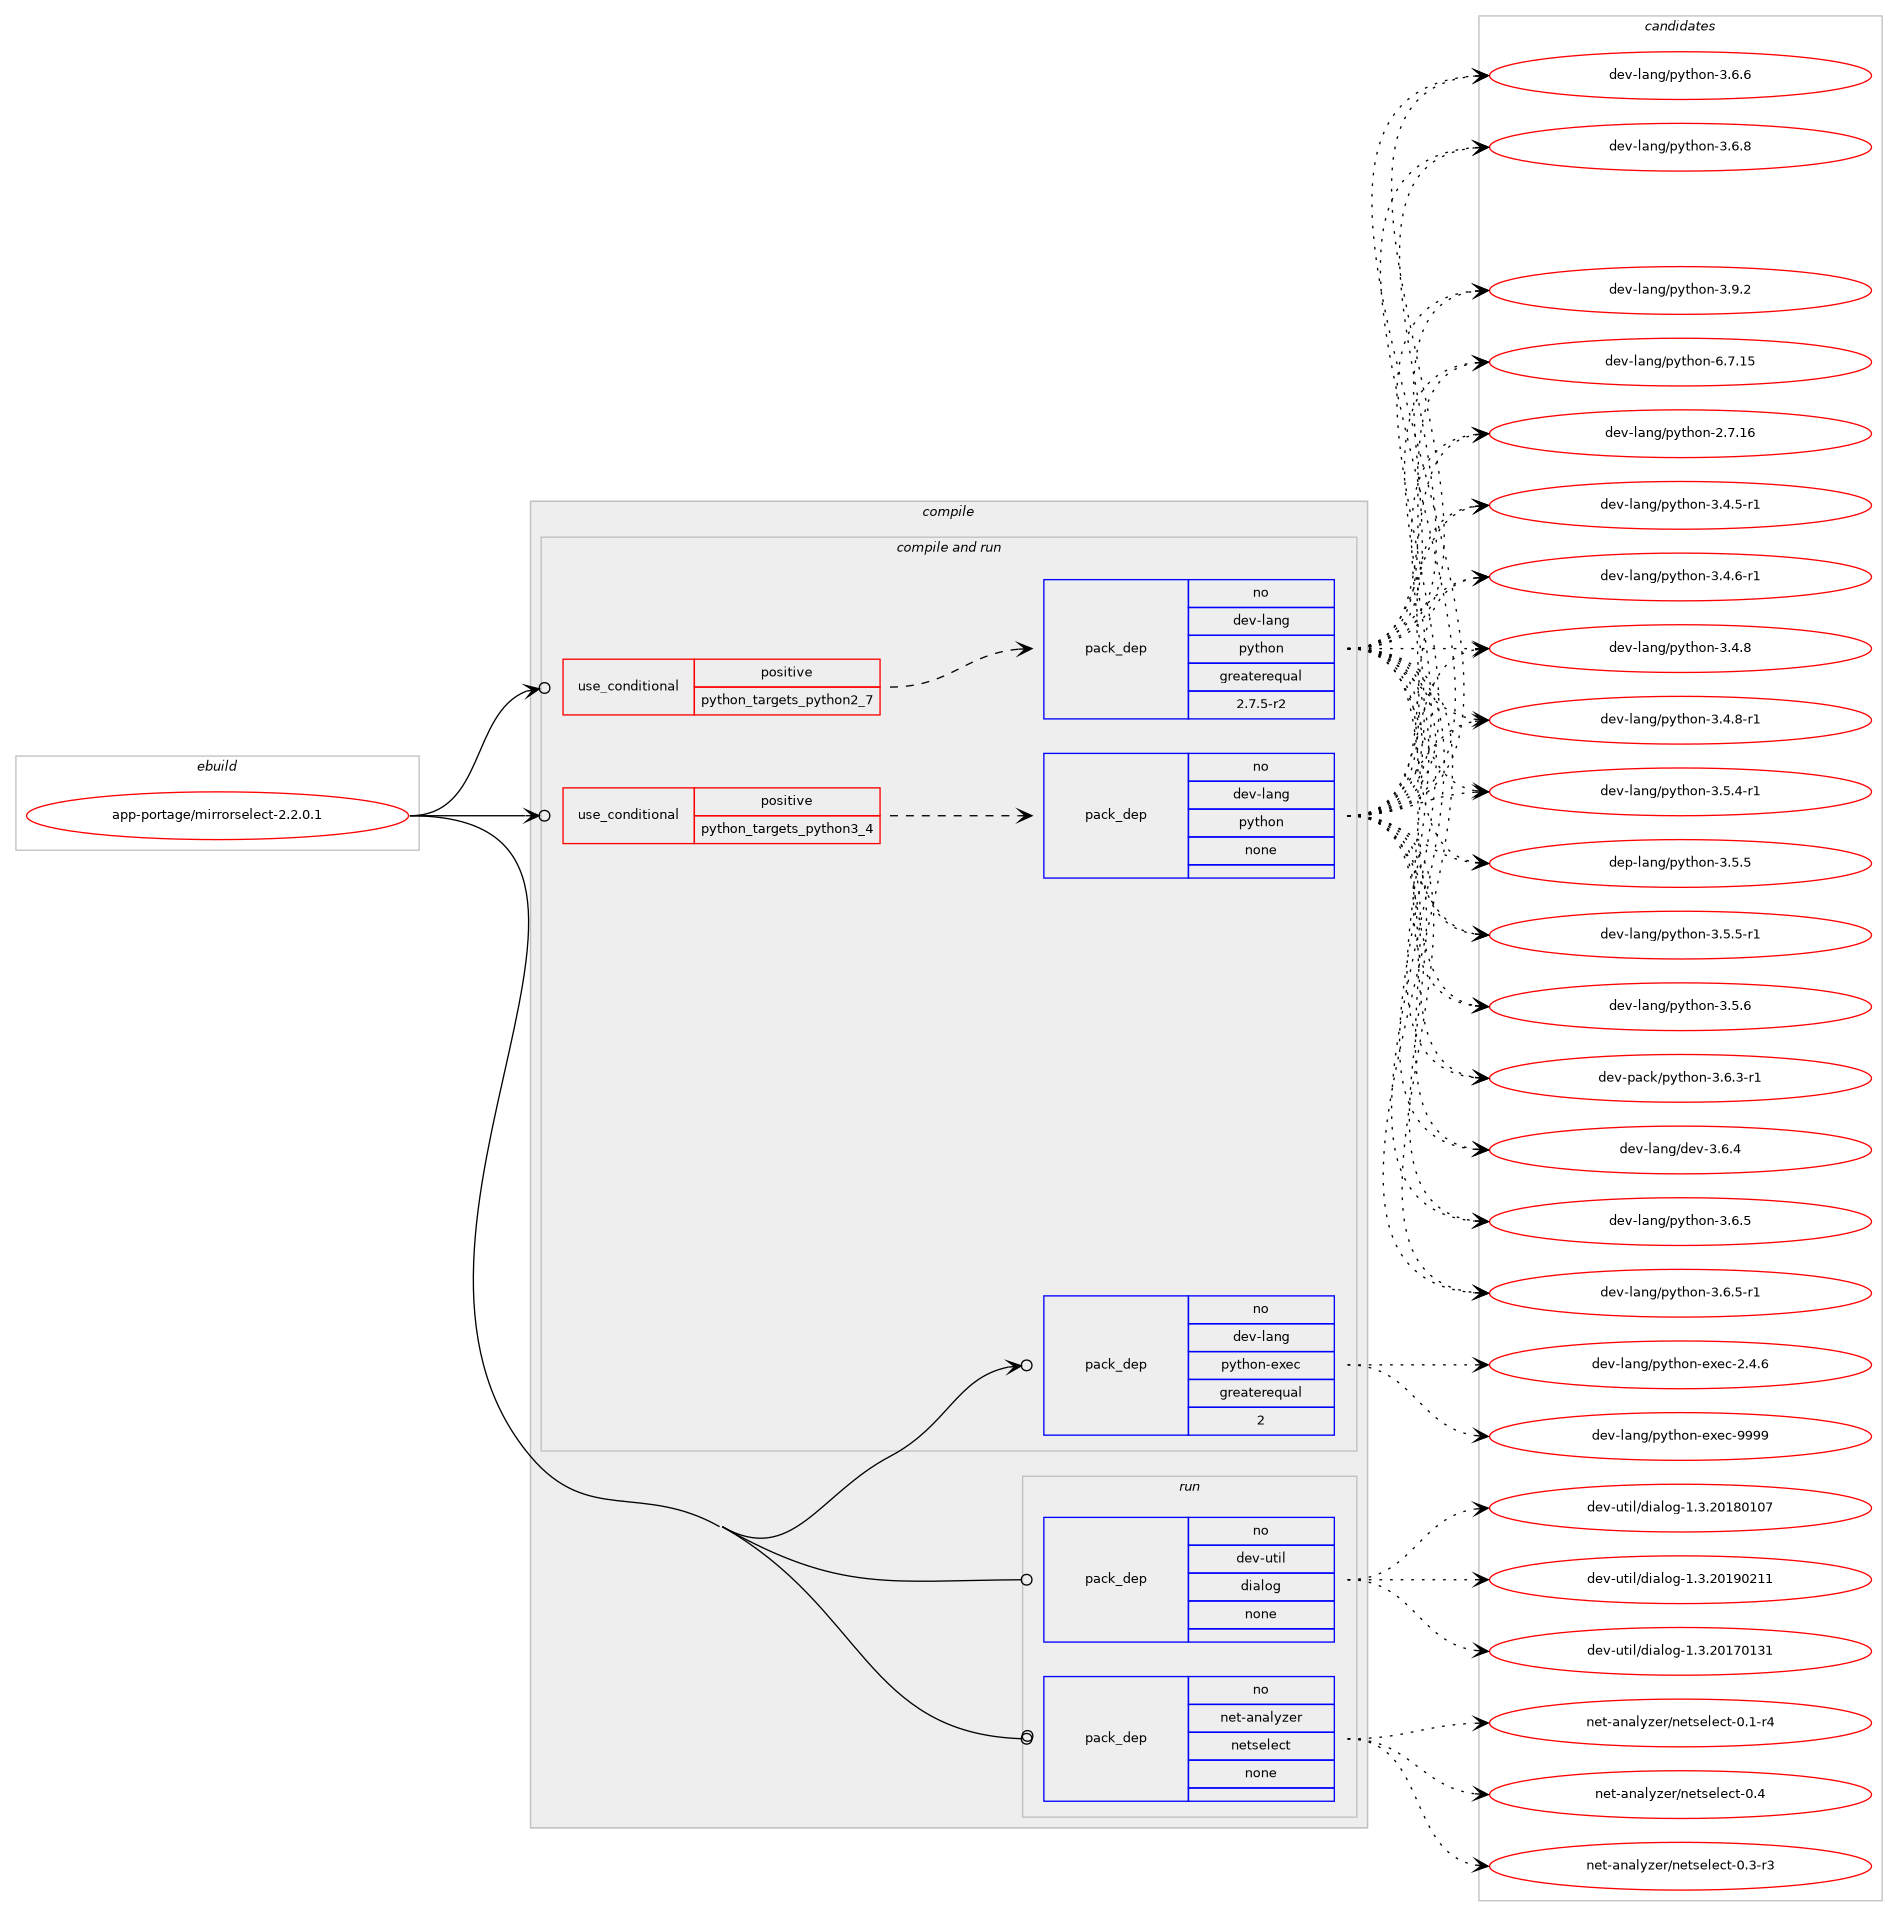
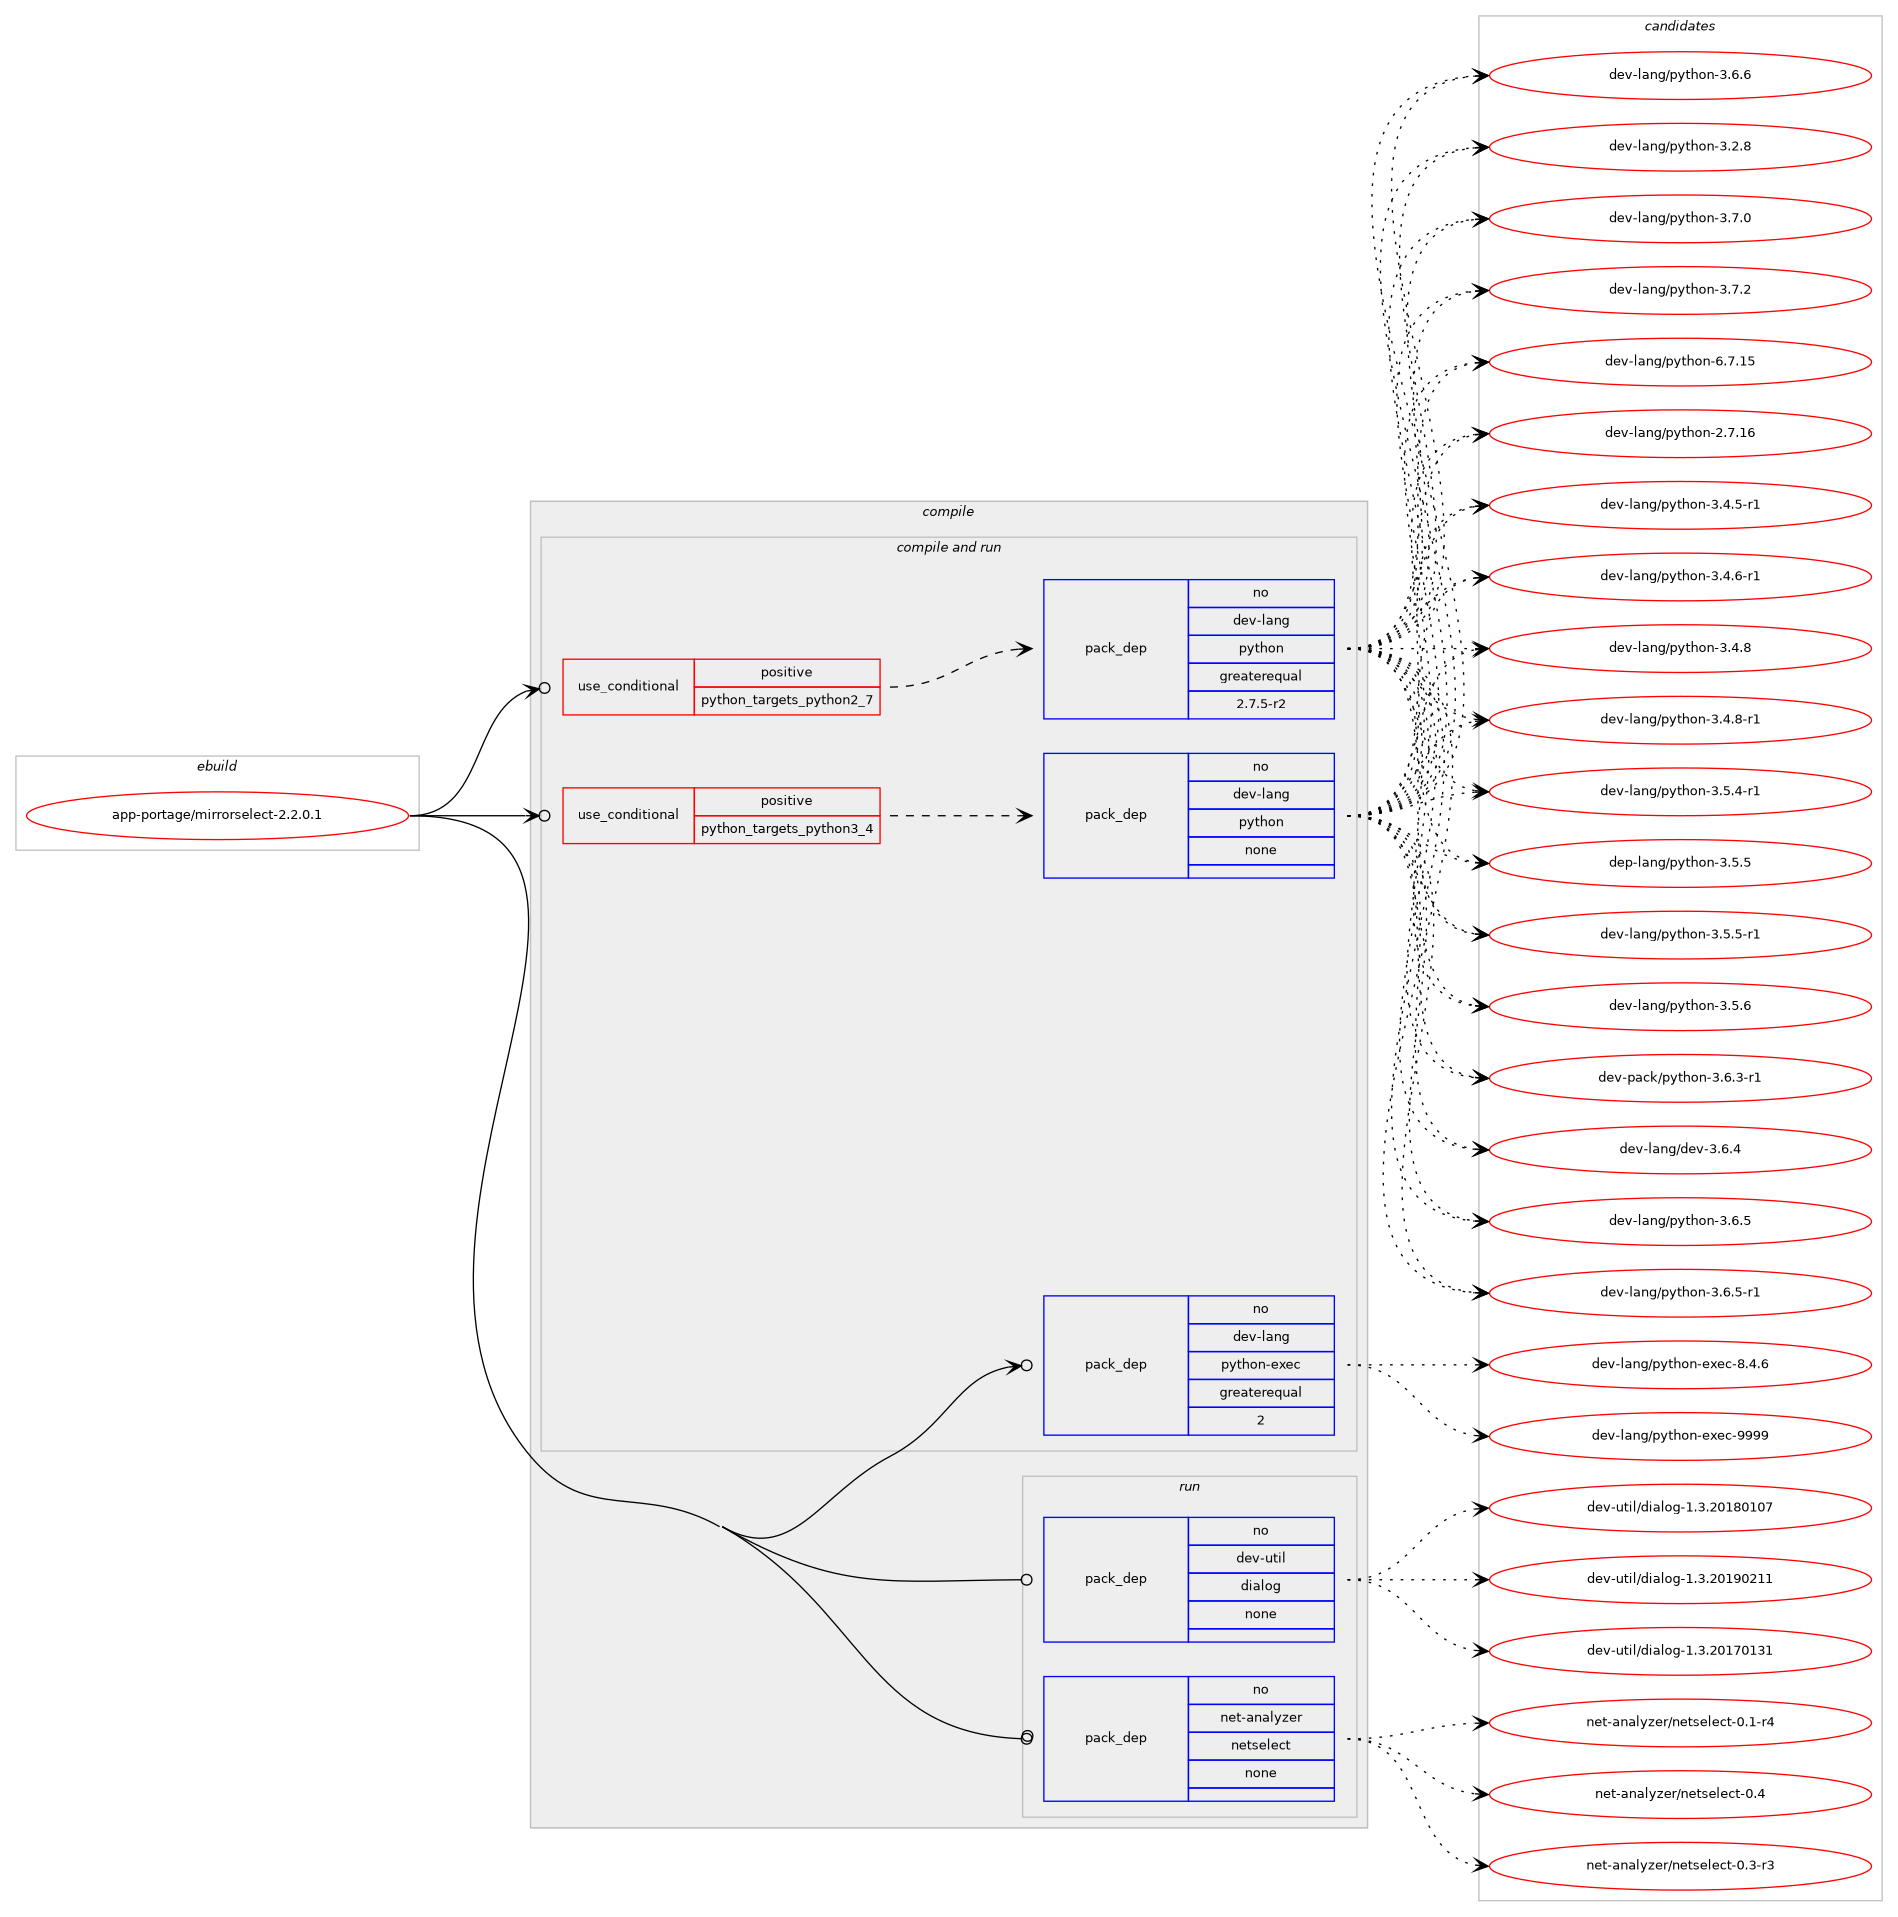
node "dev-lang/python-3.6.8": label "dev-lang/python-3.6.8" -> "dev-lang/python-3.2.8"
node "dev-lang/python-3.7.0": added
node "dev-lang/python-3.9.2": label "dev-lang/python-3.9.2" -> "dev-lang/python-3.7.2"
node "dev-lang/python-exec-2.4.6": label "dev-lang/python-exec-2.4.6" -> "dev-lang/python-exec-8.4.6"
